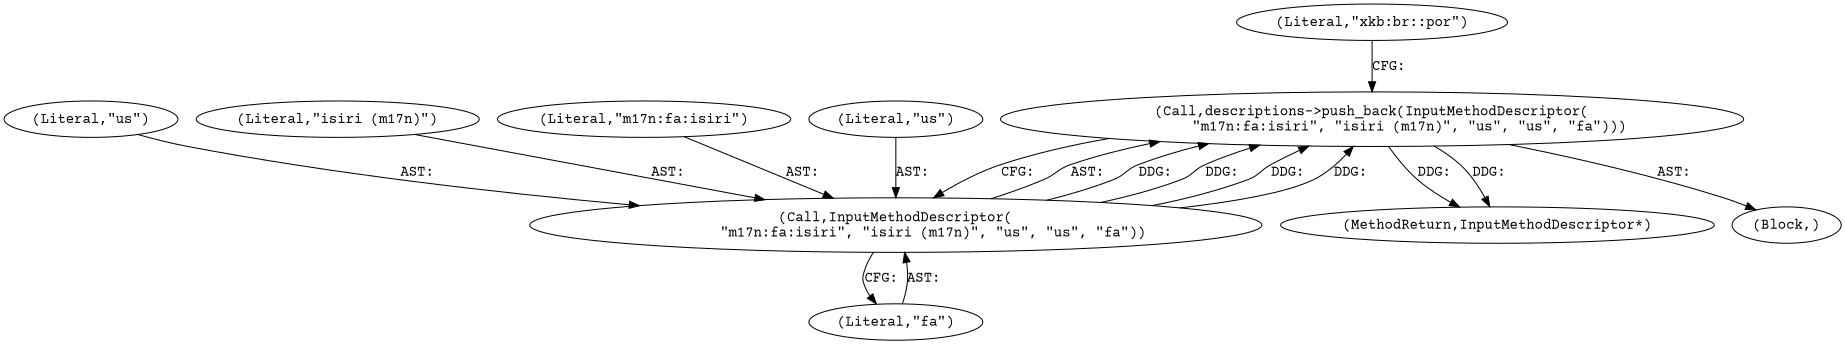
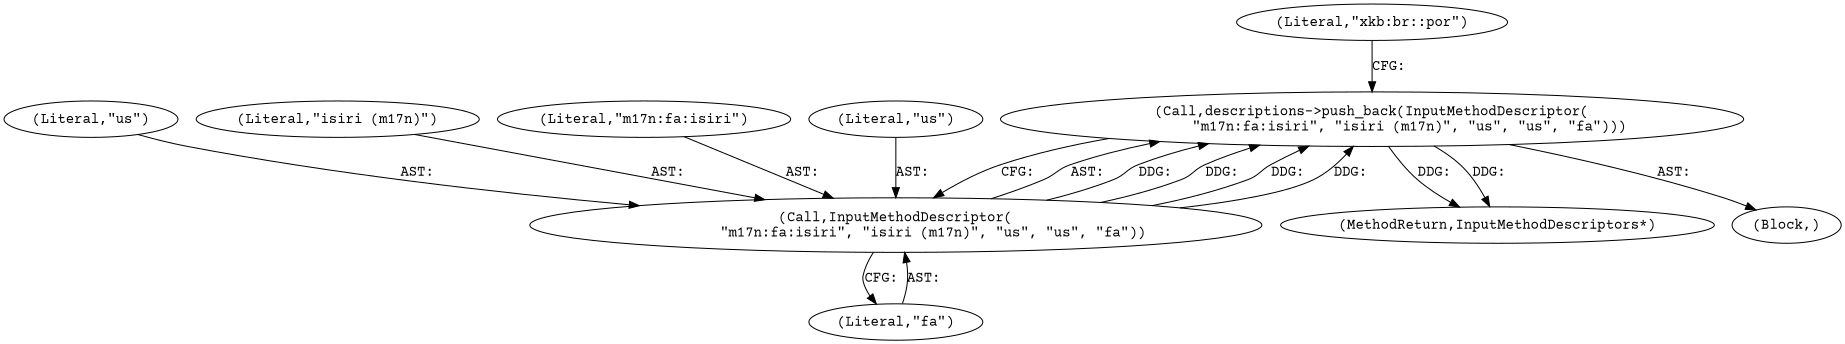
node "(MethodReturn,InputMethodDescriptor*)": label "(MethodReturn,InputMethodDescriptor*)" -> "(MethodReturn,InputMethodDescriptors*)"
